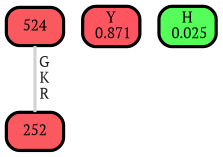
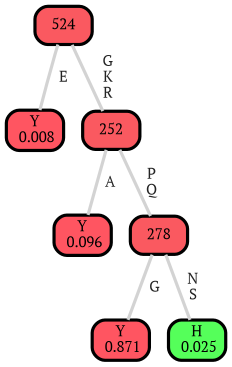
node "Y 0.008": added
node "Y 0.096": added
node "278": added
